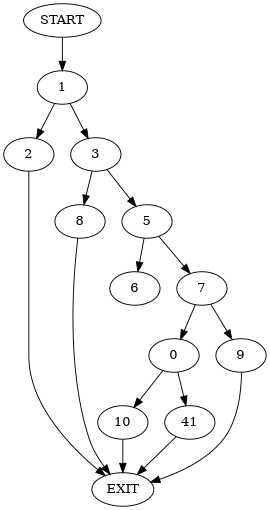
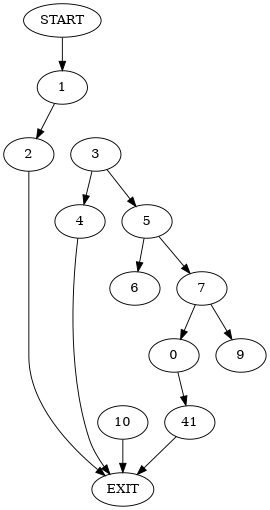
edge "1" -> "3": removed
node "8": label "8" -> "4"
edge "0" -> "10": removed
edge "9" -> "EXIT": removed
